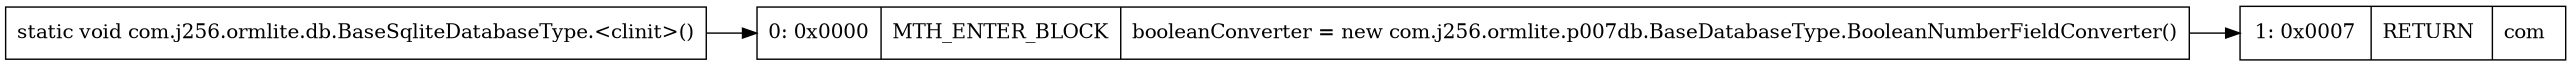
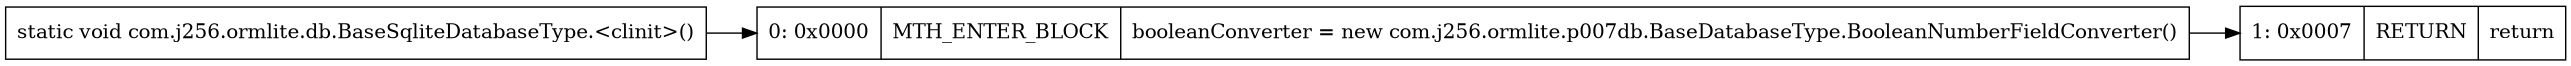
node "1: 0x0007": text "com" -> "return"
